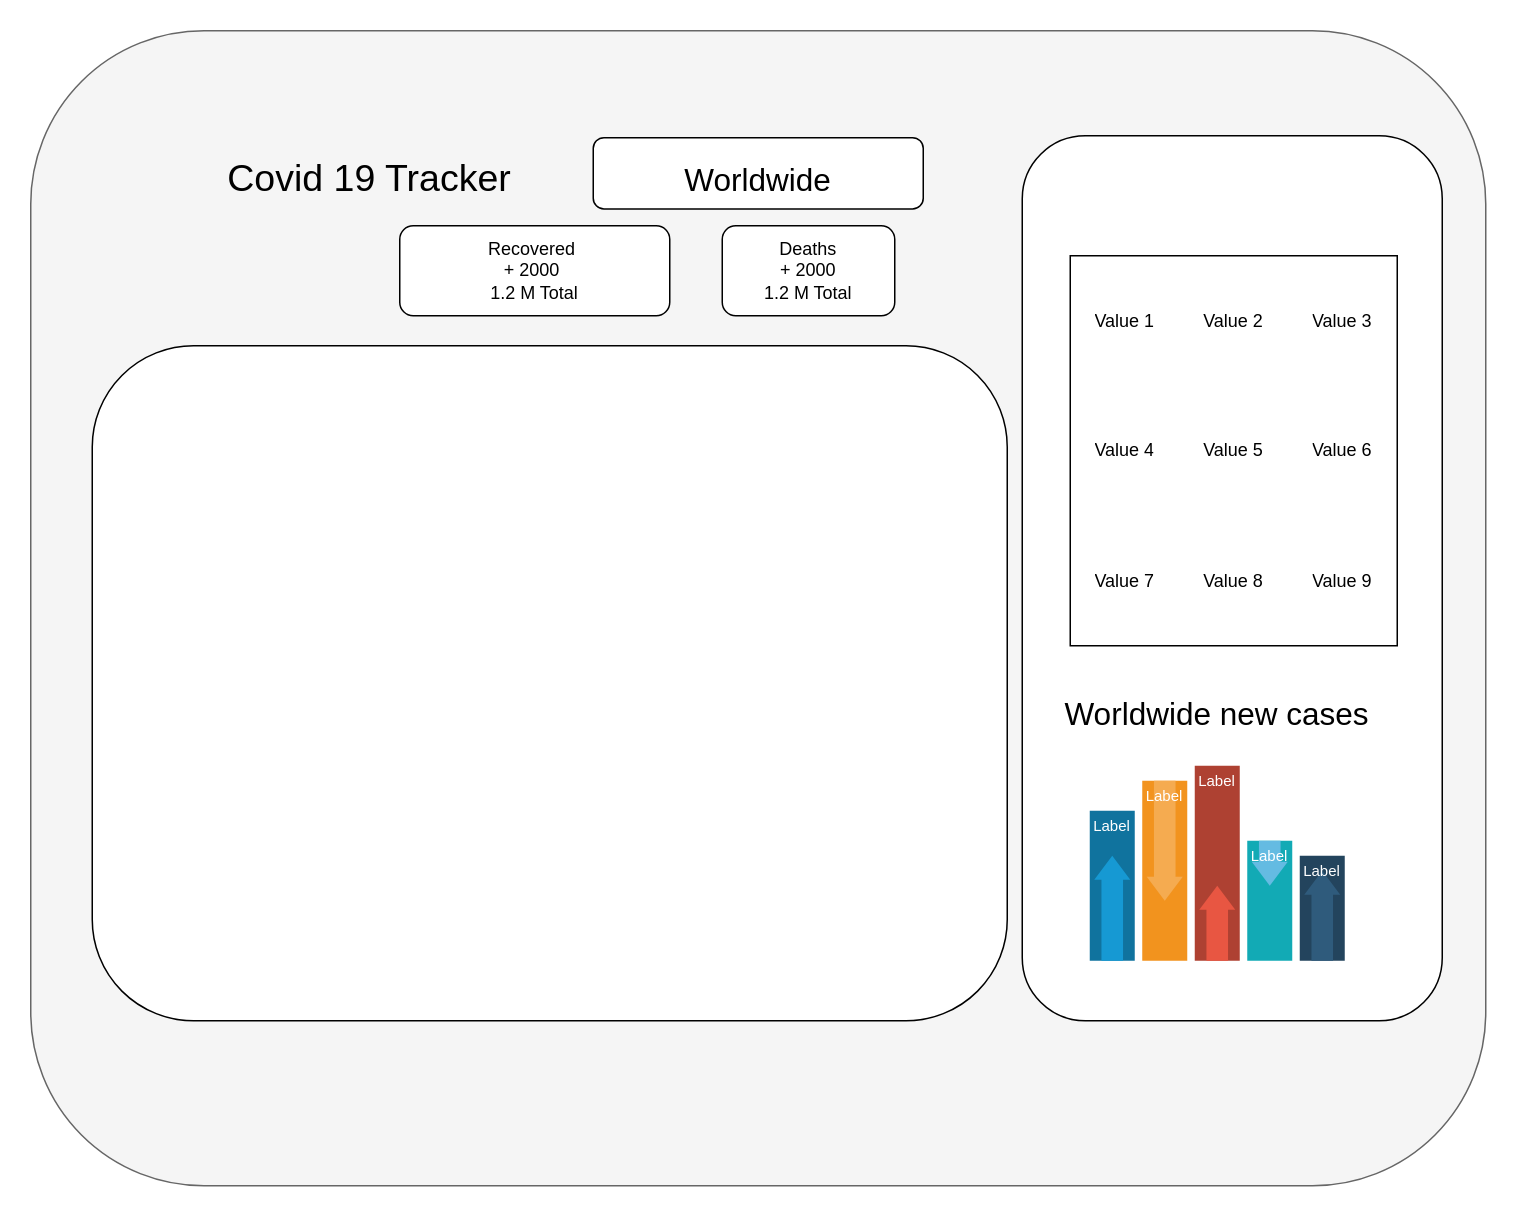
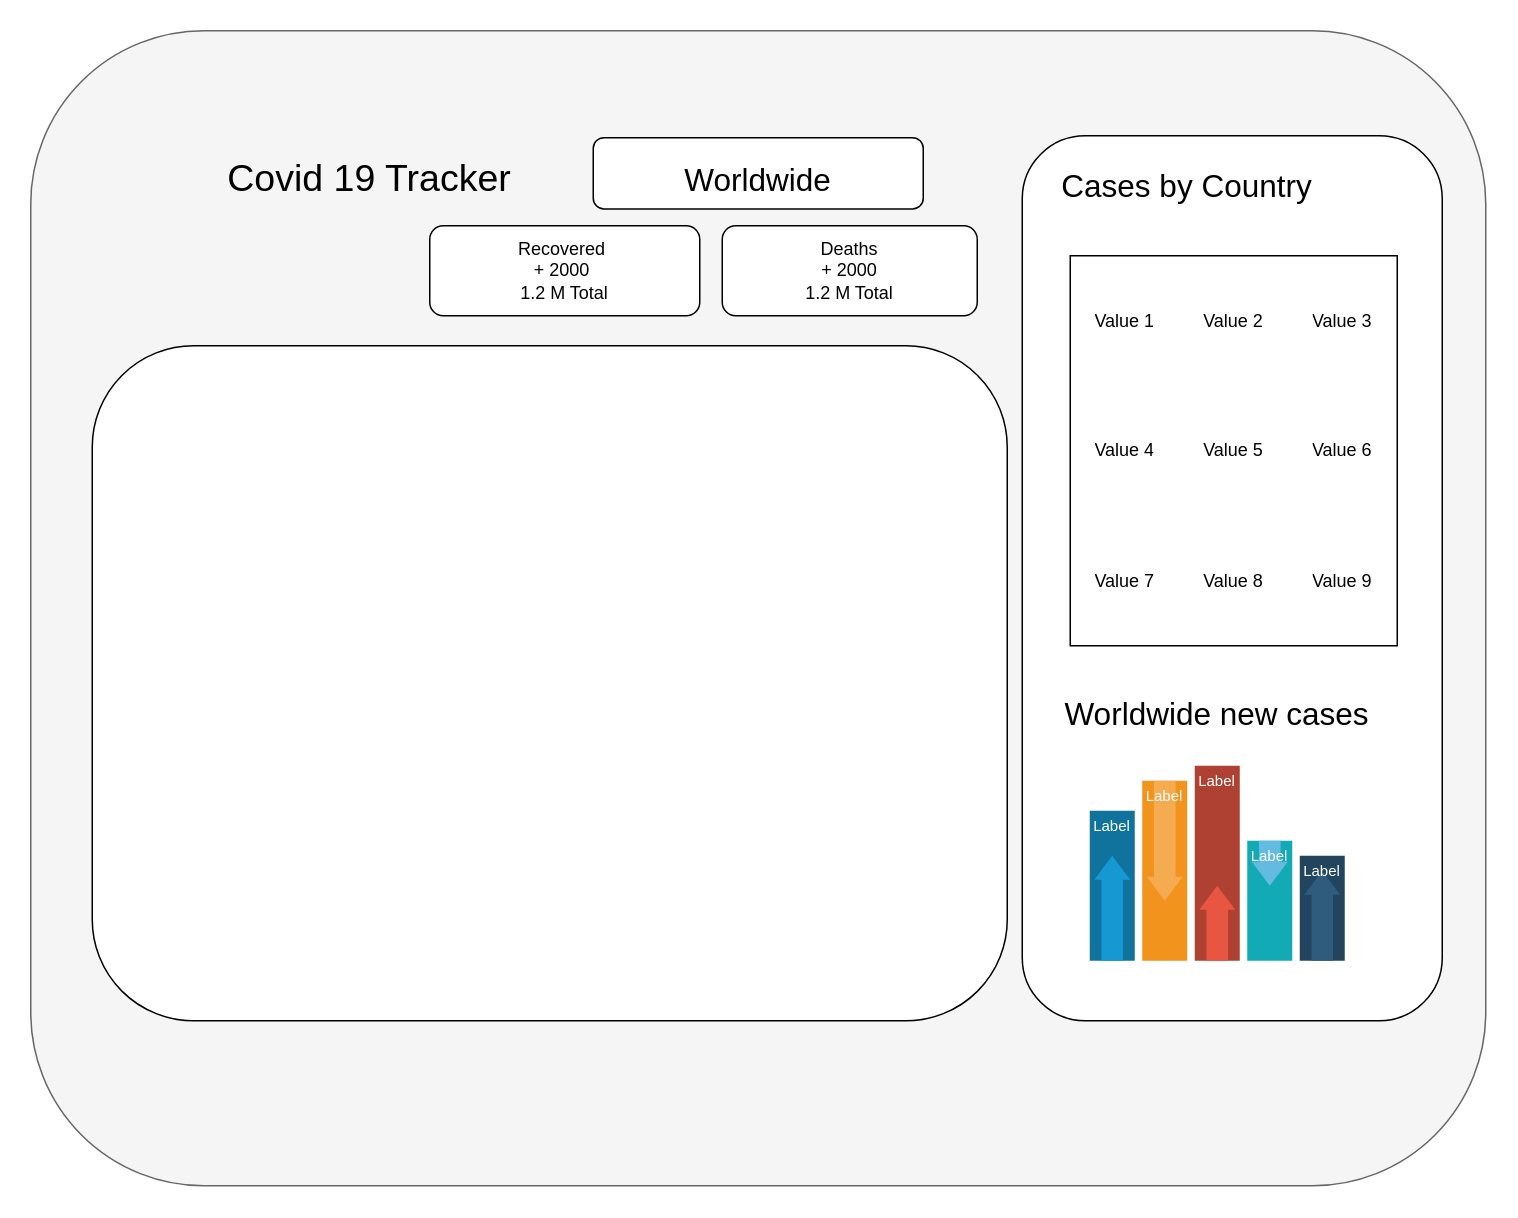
node "Cases by Country": added
node "Recovered + 2000 1.2 M Total": moved (535, 271) -> (565, 271)
node "Deaths + 2000 1.2 M Total": size 173x90 -> 255x90
